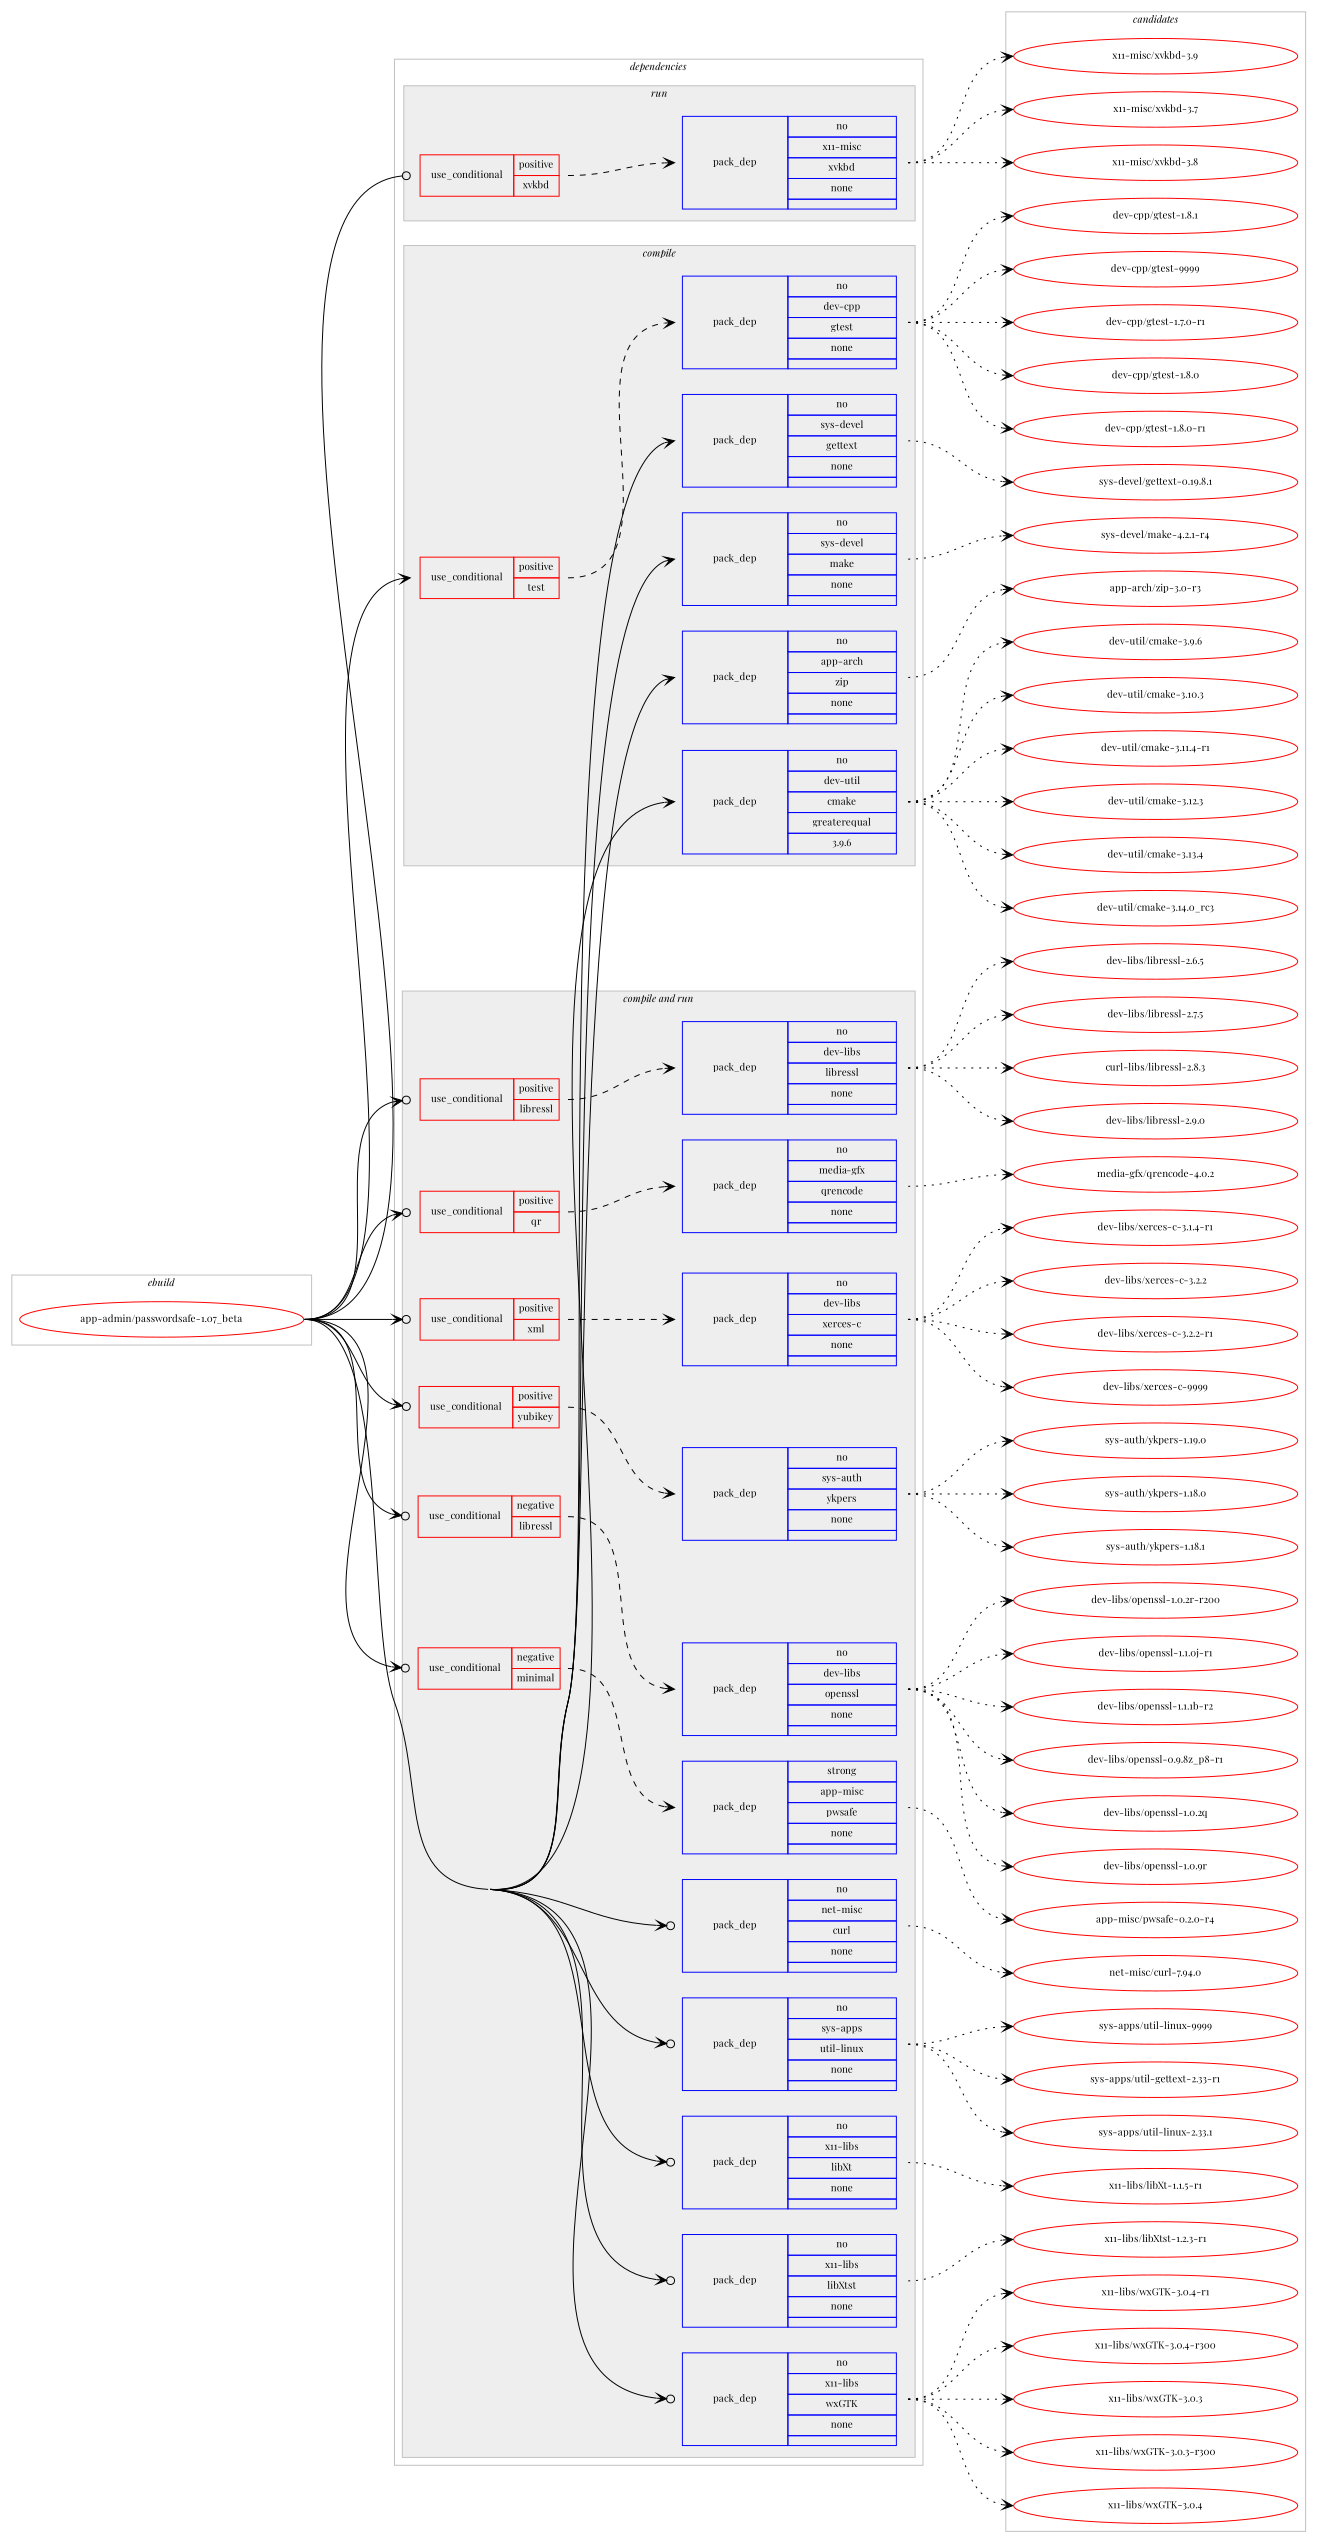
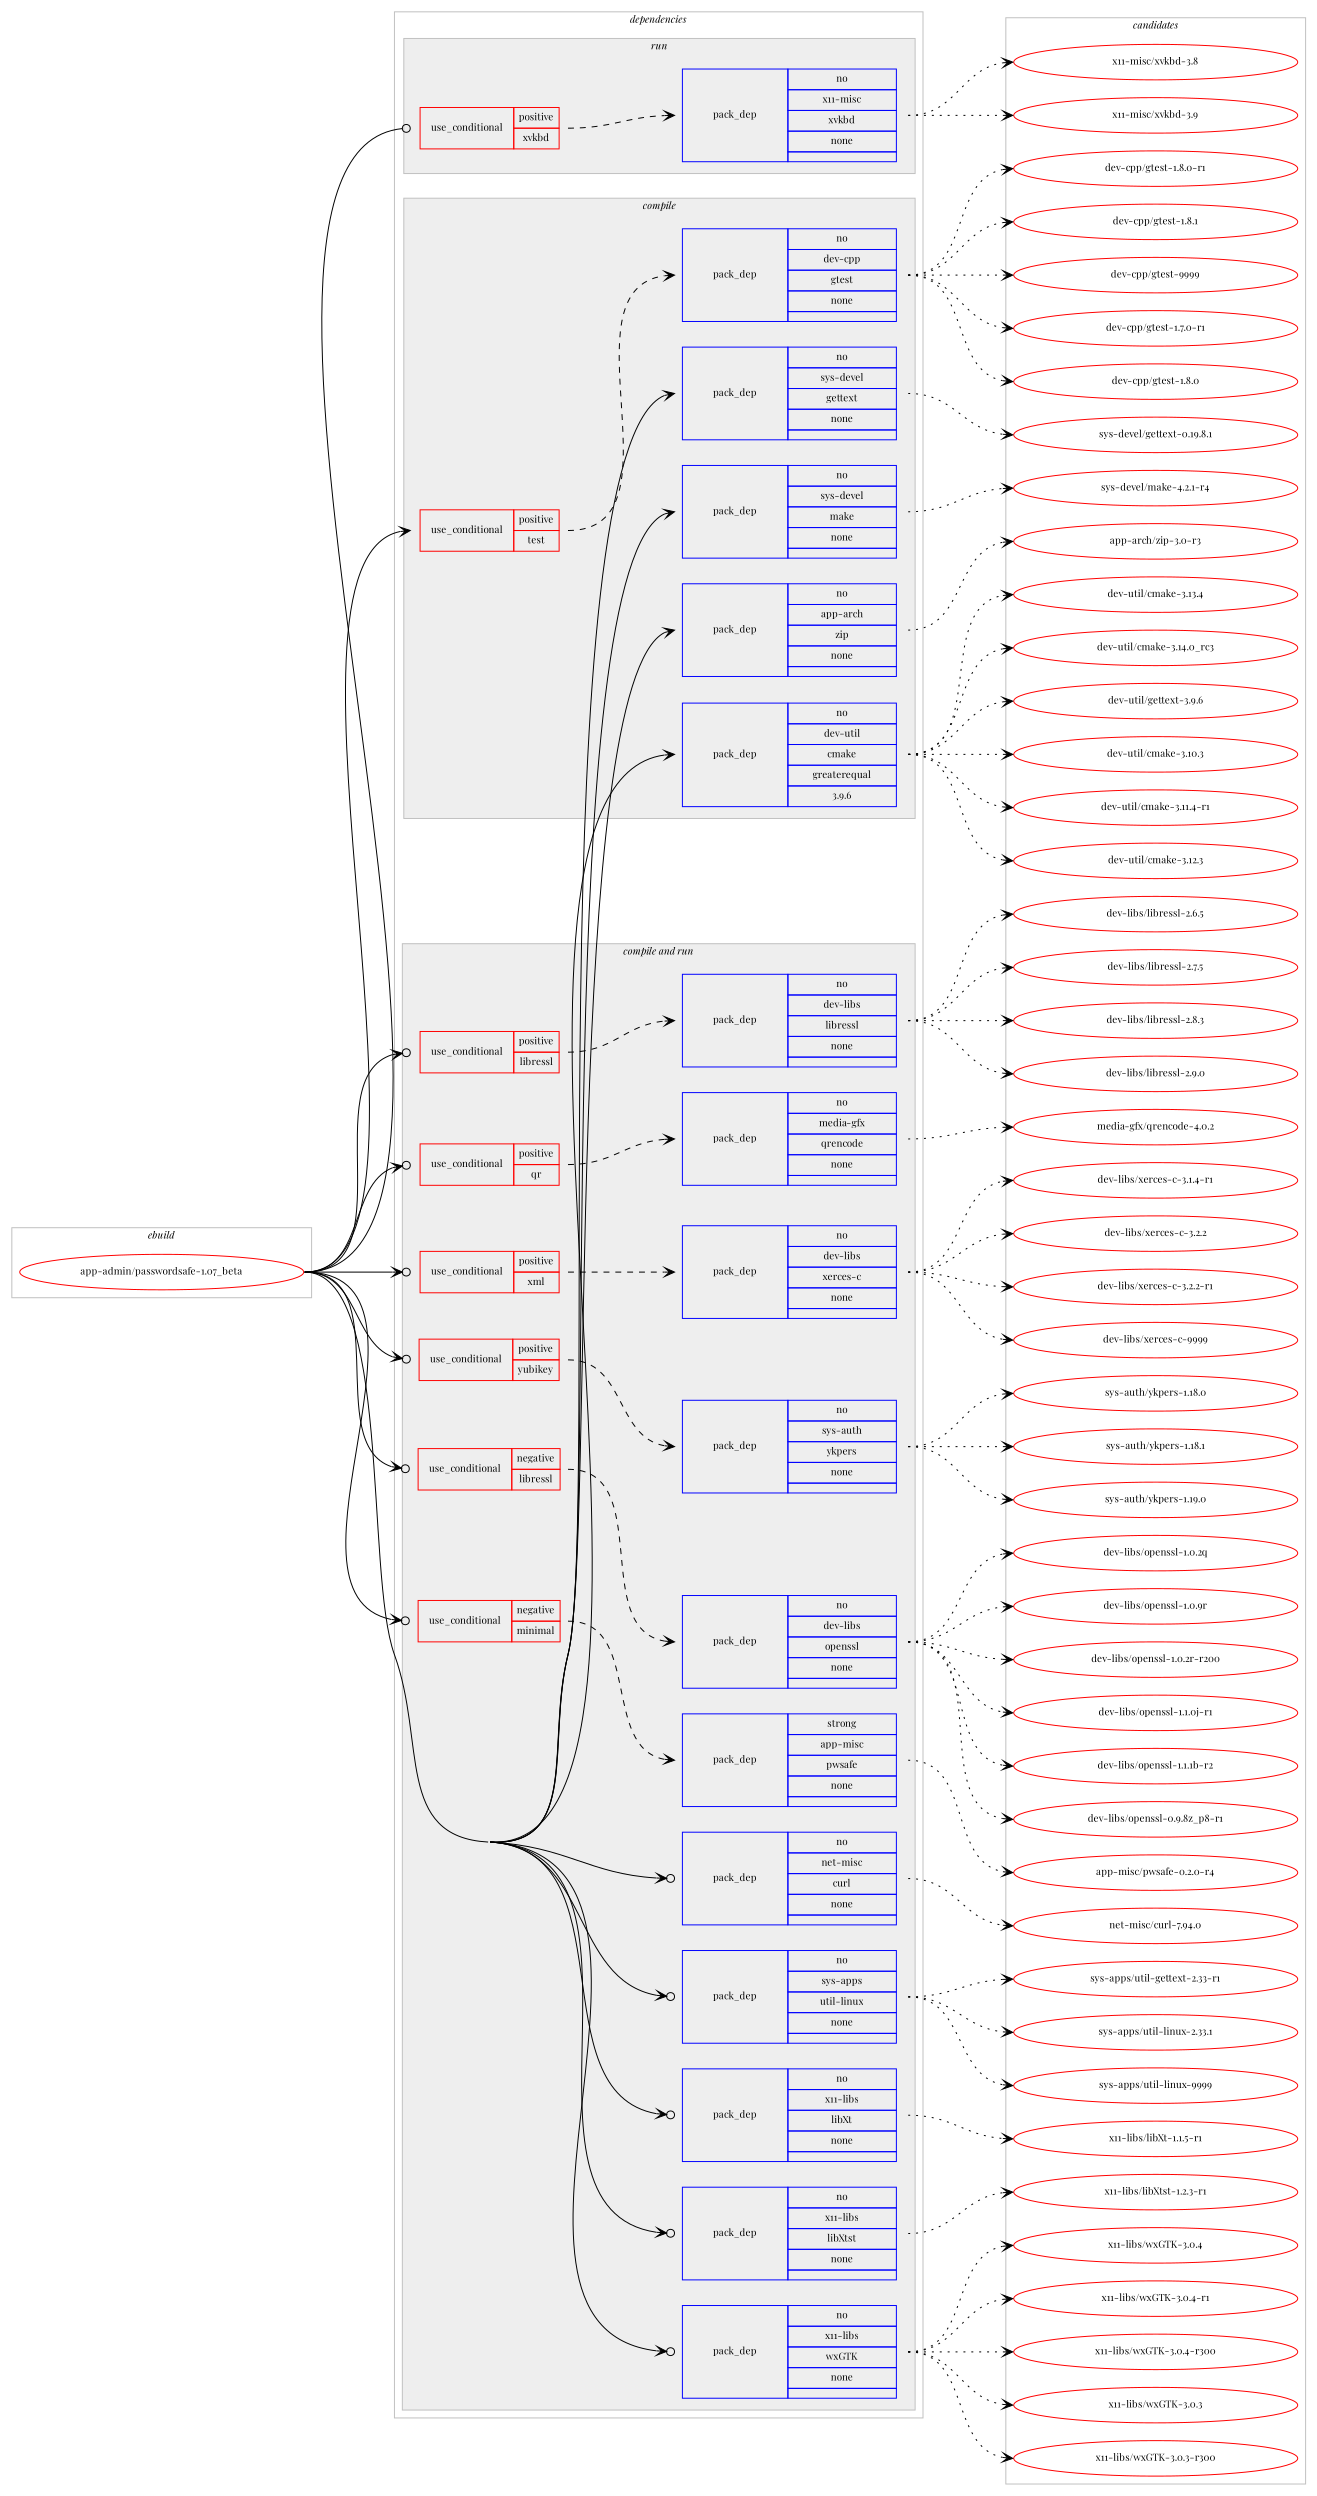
node "x11-misc/xvkbd-3.7": removed
node "dev-util/cmake-3.9.6": label "dev-util/cmake-3.9.6" -> "dev-util/gettext-3.9.6"
node "curl-libs/libressl-2.8.3": label "curl-libs/libressl-2.8.3" -> "dev-libs/libressl-2.8.3"
